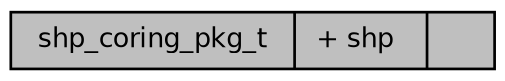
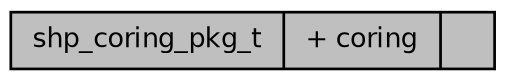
node "shp_coring_pkg_t": text "+ shp" -> "+ coring"
